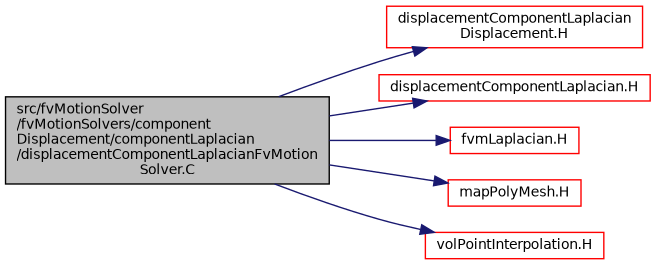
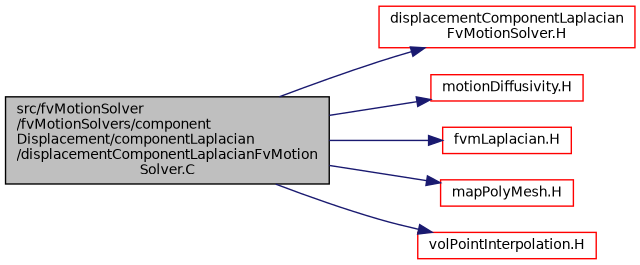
node "displacementComponentLaplacian Displacement.H": label "displacementComponentLaplacian Displacement.H" -> "displacementComponentLaplacian FvMotionSolver.H"
node "displacementComponentLaplacian.H": label "displacementComponentLaplacian.H" -> "motionDiffusivity.H"
